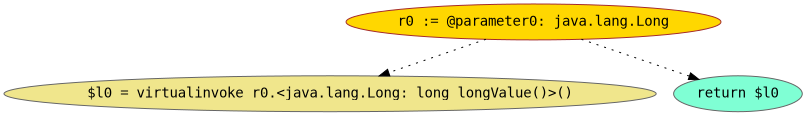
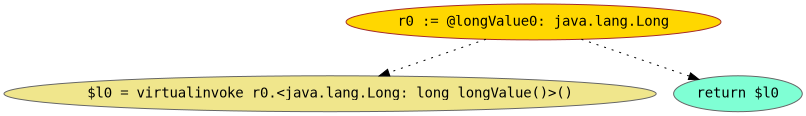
node "r0 := @parameter0: java.lang.Long": label "r0 := @parameter0: java.lang.Long" -> "r0 := @longValue0: java.lang.Long"
